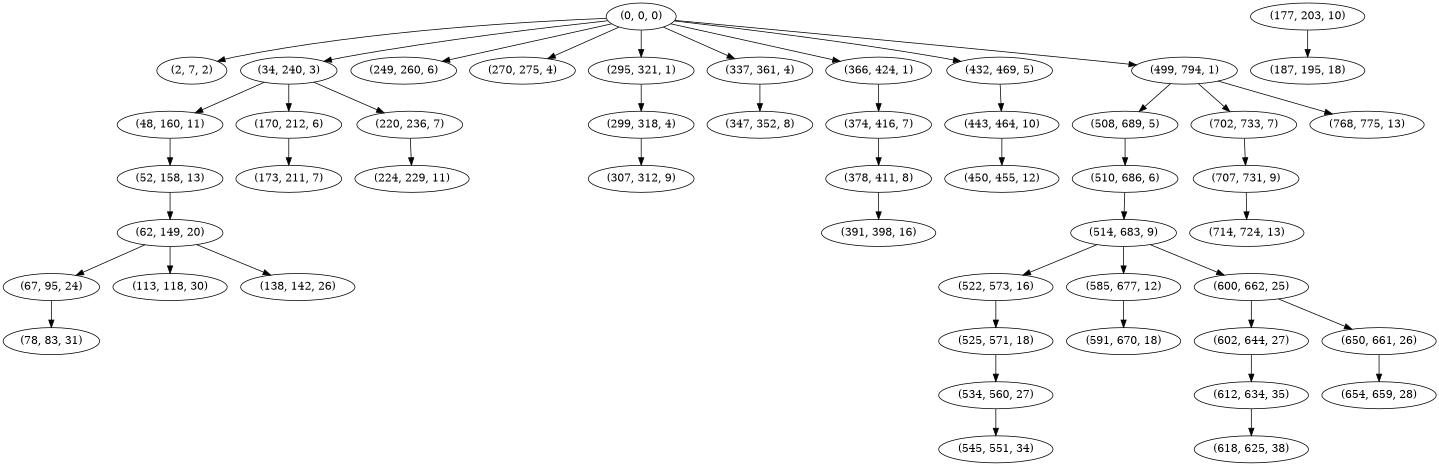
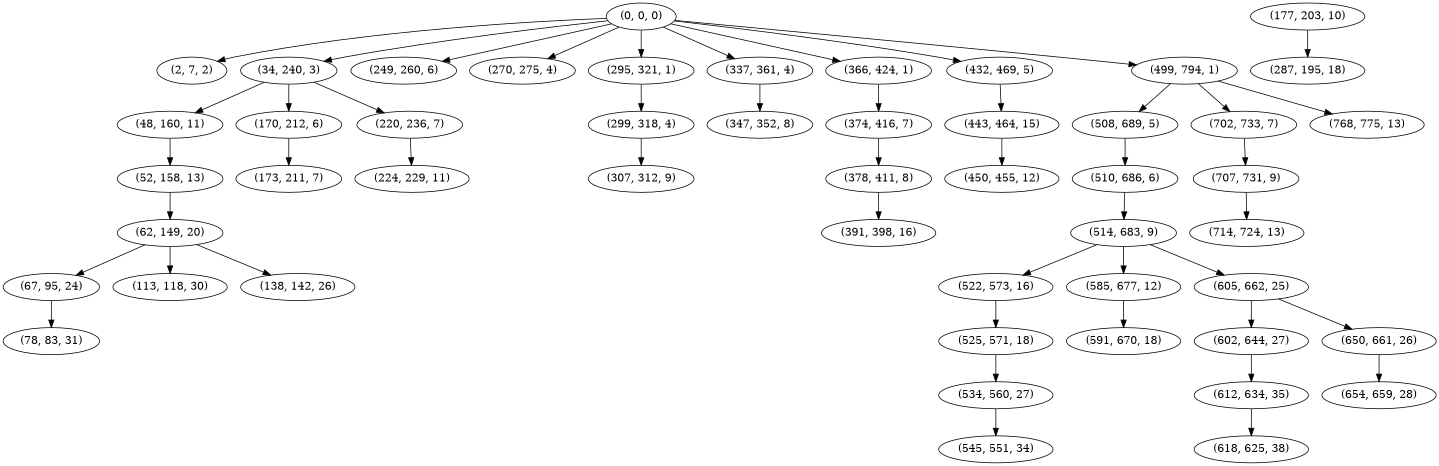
node "(187, 195, 18)": label "(187, 195, 18)" -> "(287, 195, 18)"
node "(443, 464, 10)": label "(443, 464, 10)" -> "(443, 464, 15)"
node "(600, 662, 25)": label "(600, 662, 25)" -> "(605, 662, 25)"
